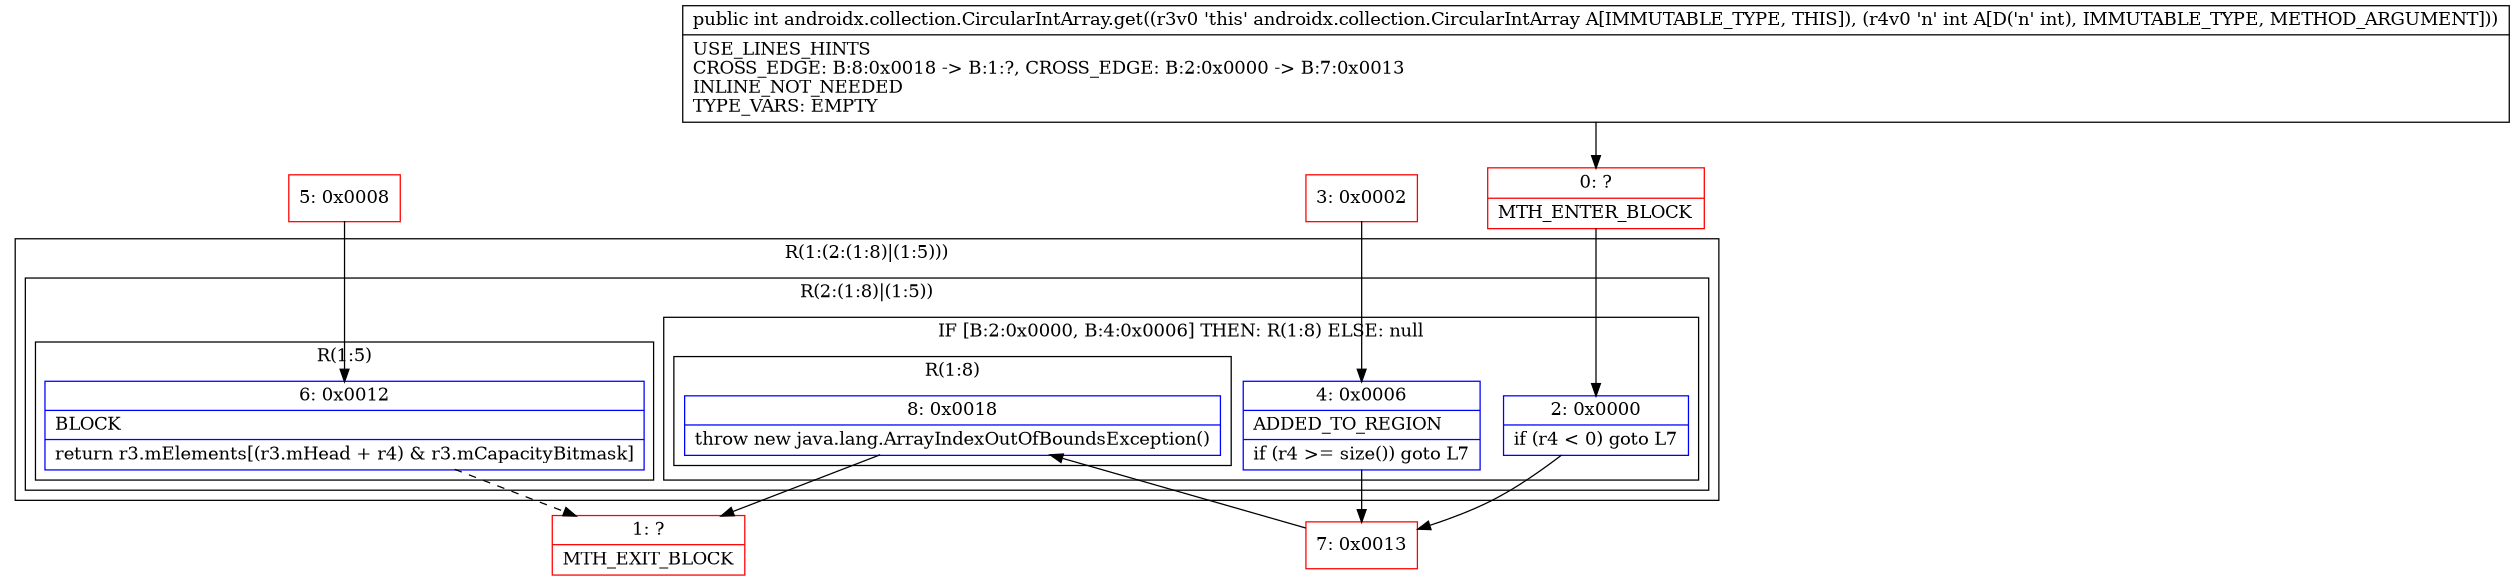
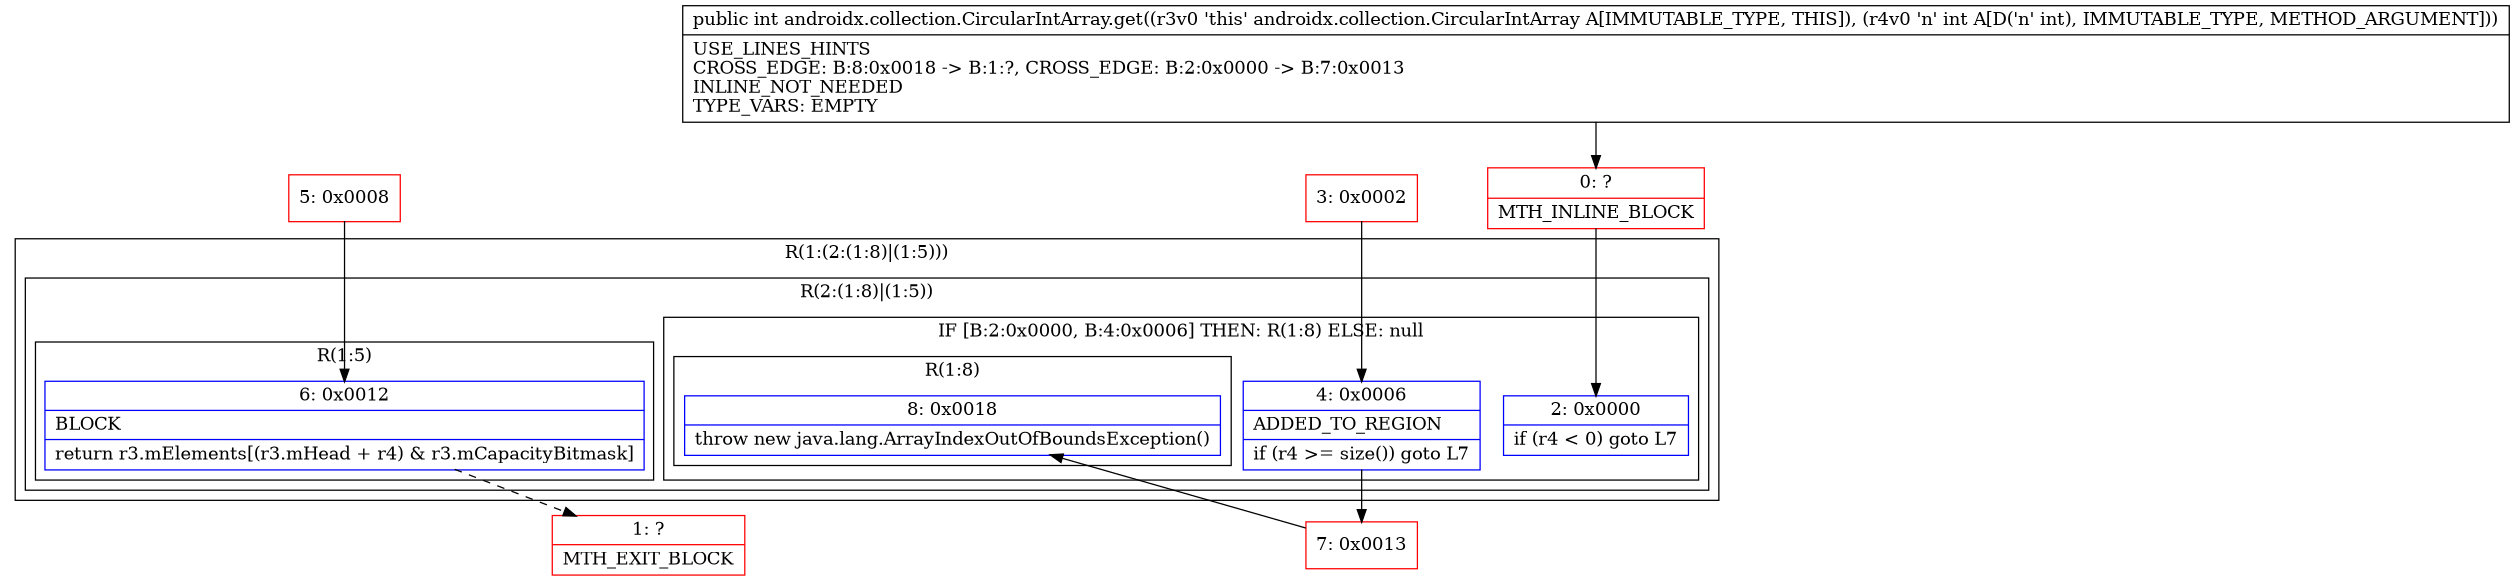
node "0: ?": text "MTH_ENTER_BLOCK" -> "MTH_INLINE_BLOCK"
edge "8: 0x0018" -> "1: ?": removed
edge "2: 0x0000" -> "7: 0x0013": removed
